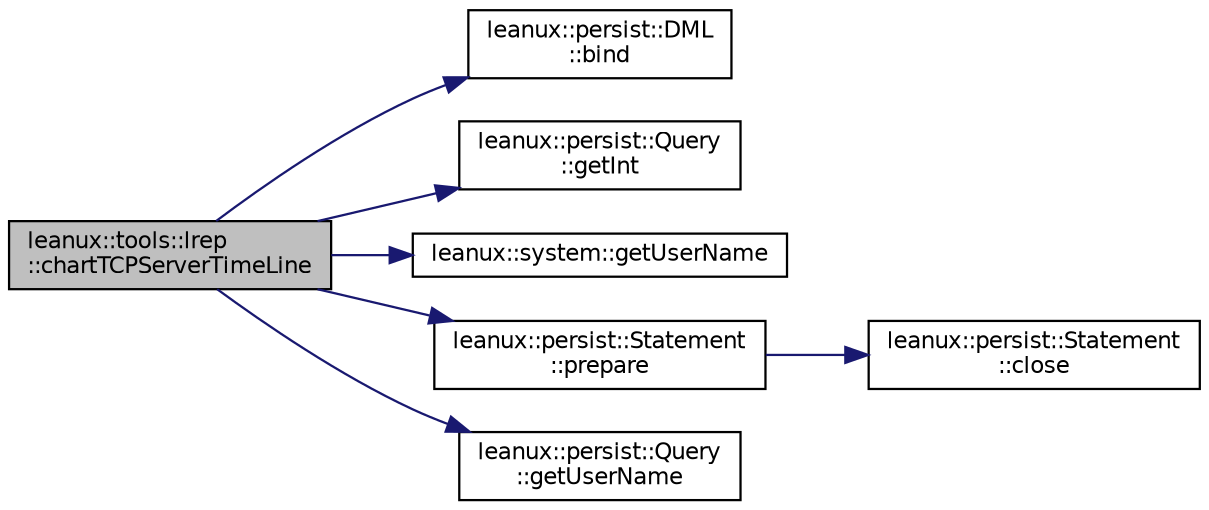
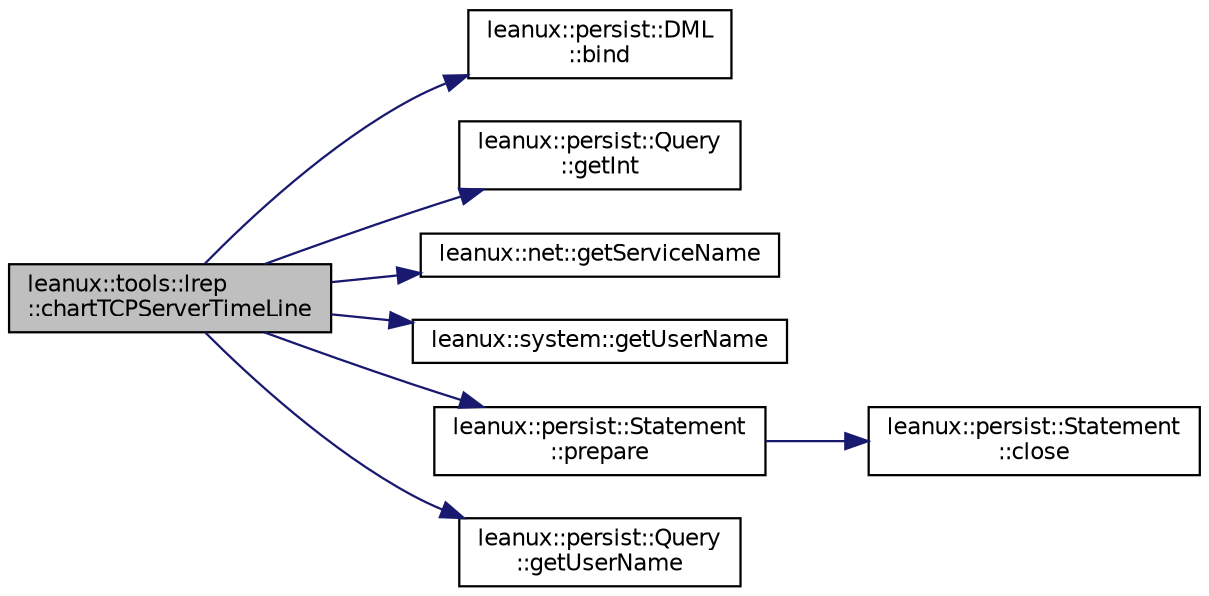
node "leanux::net::getServiceName": added
